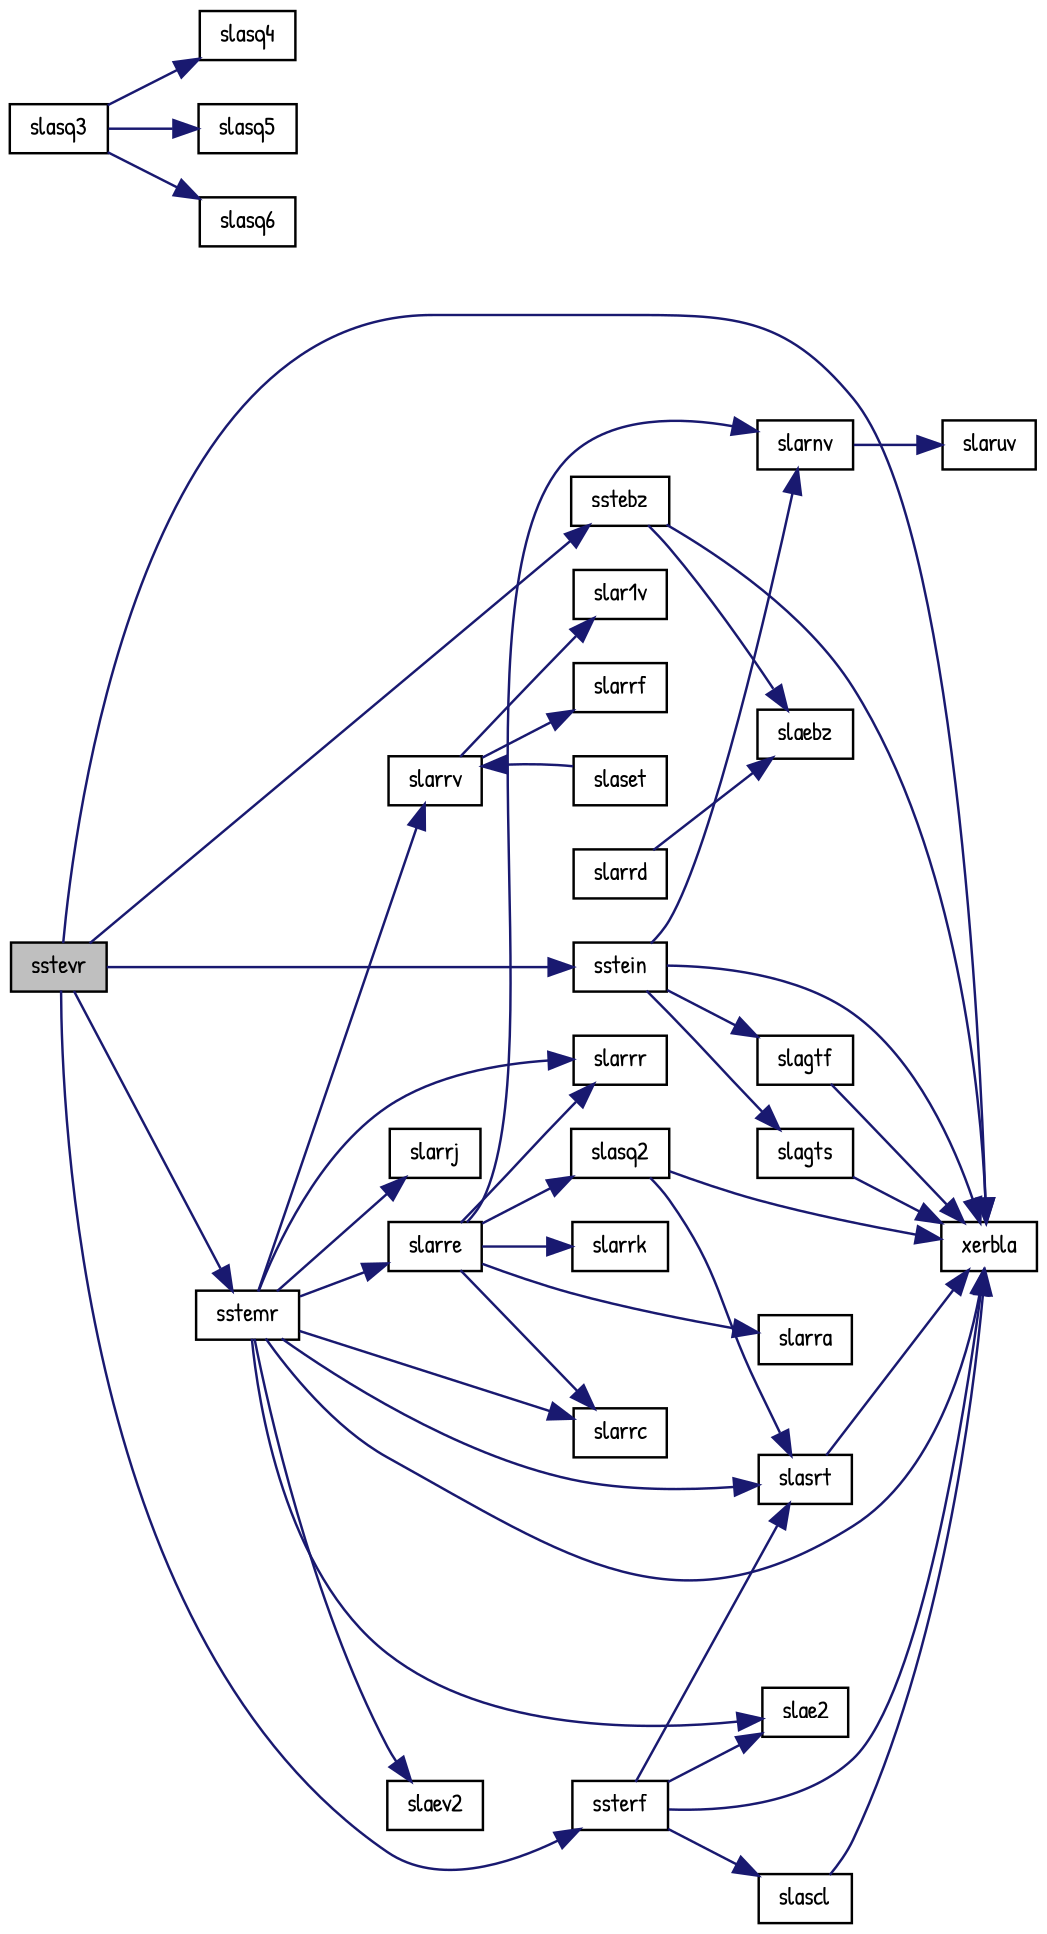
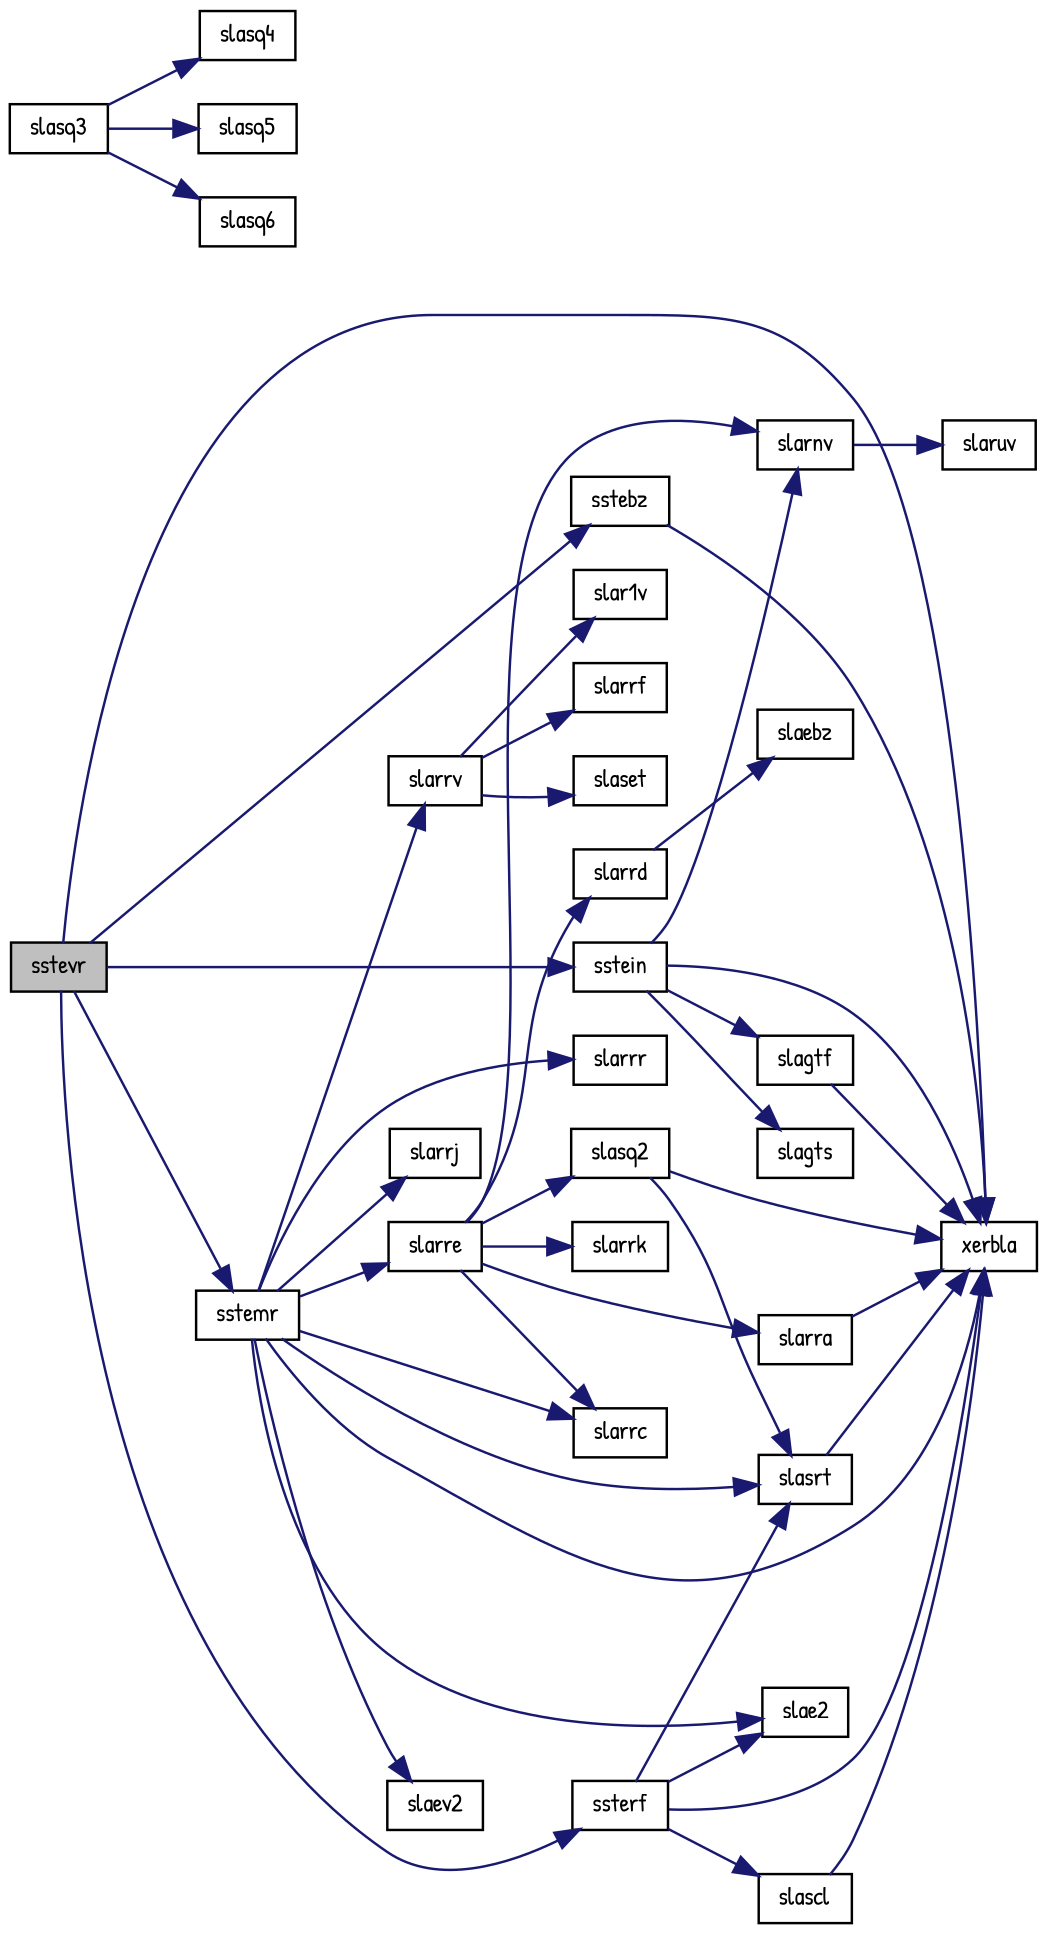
edge "sstebz" -> "slaebz": removed
edge "slaset" -> "slarrv": reversed
edge "slarre" -> "slarrr": now "slarre" -> "slarrd"
edge "slagts" -> "xerbla": now "slarra" -> "xerbla"
